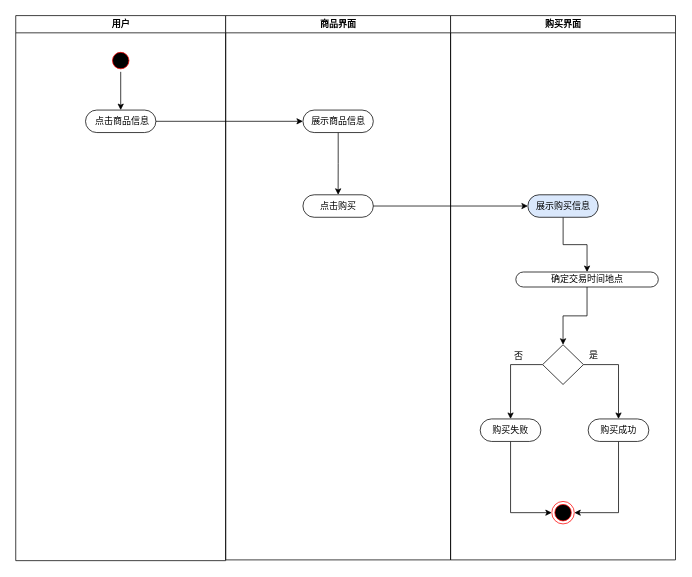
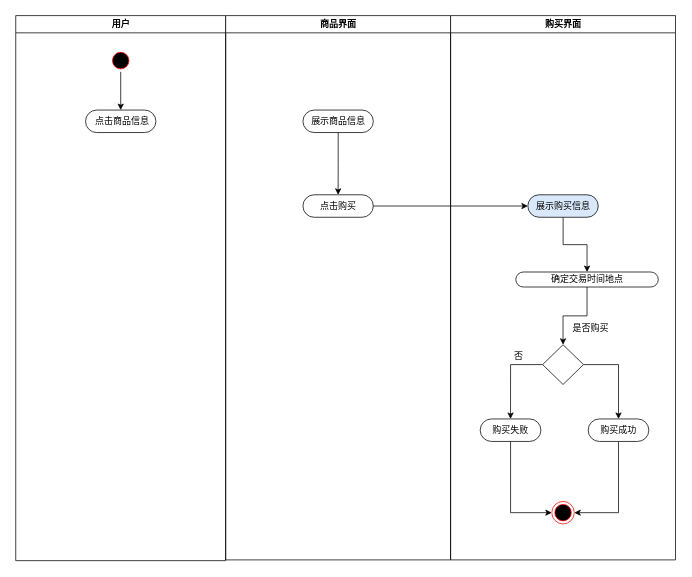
edge "点击商品信息" -> "展示商品信息": removed
node "是否购买": added
node "是": removed
